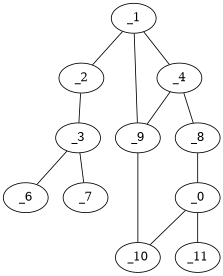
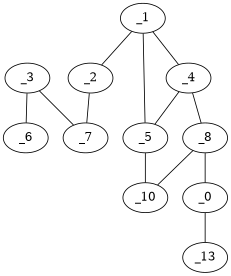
edge "_2" -- "_3": now "_2" -- "_7"
node "_9": label "_9" -> "_5"
edge "_0" -- "_10": now "_8" -- "_10"
node "_11": label "_11" -> "_13"
